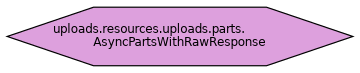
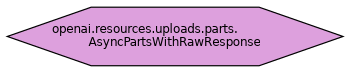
node "uploads.resources.uploads.parts. AsyncPartsWithRawResponse": label "uploads.resources.uploads.parts. AsyncPartsWithRawResponse" -> "openai.resources.uploads.parts. AsyncPartsWithRawResponse"
